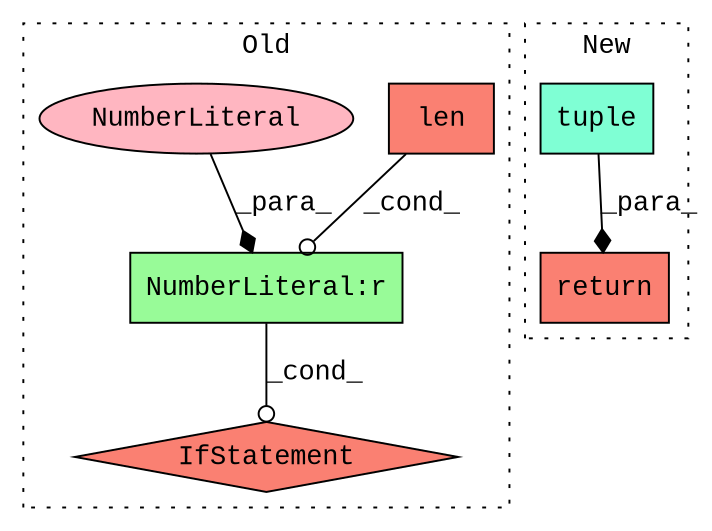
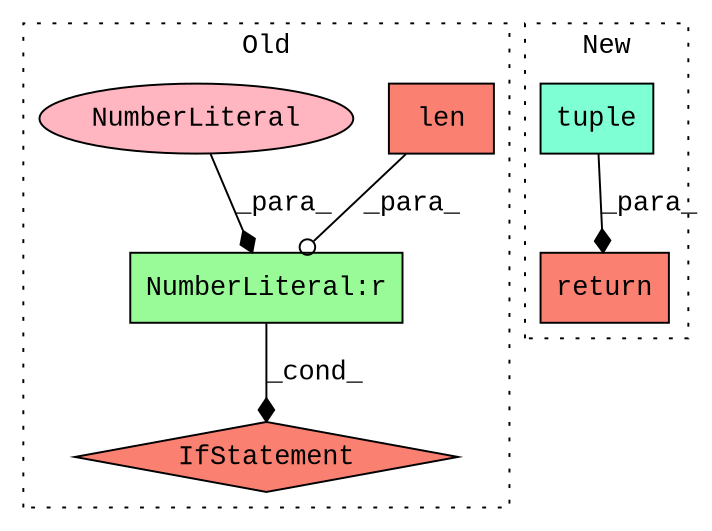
edge "len" -> "NumberLiteral:r": label "_cond_" -> "_para_"
edge "NumberLiteral:r" -> "IfStatement": arrowhead odot -> diamond
